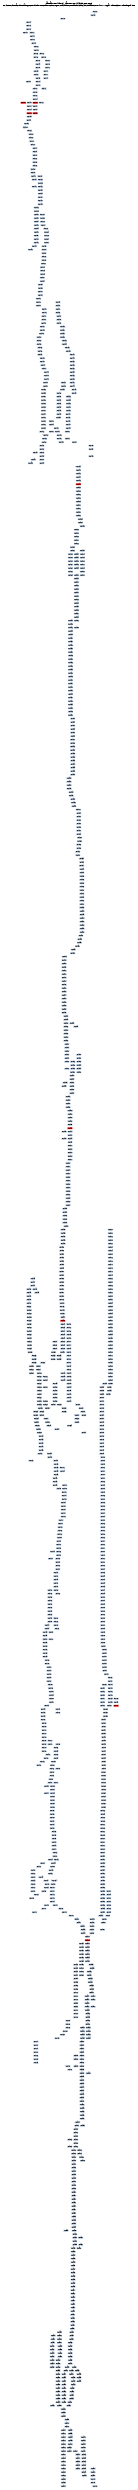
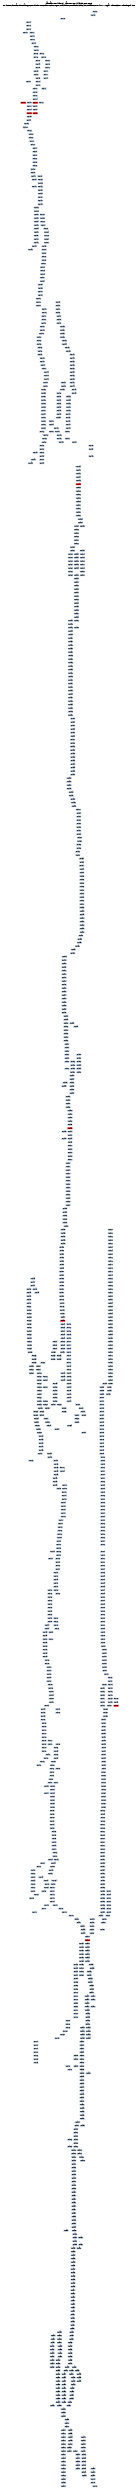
node "0x0804c04f": added
node "0x08077e77": removed
